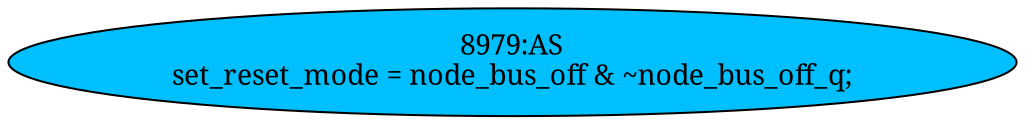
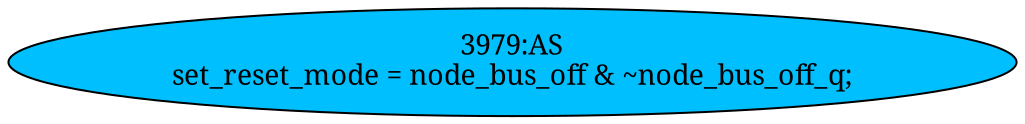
node "8979:AS set_reset_mode = node_bus_off & ~node_bus_off_q;": label "8979:AS set_reset_mode = node_bus_off & ~node_bus_off_q;" -> "3979:AS set_reset_mode = node_bus_off & ~node_bus_off_q;"
